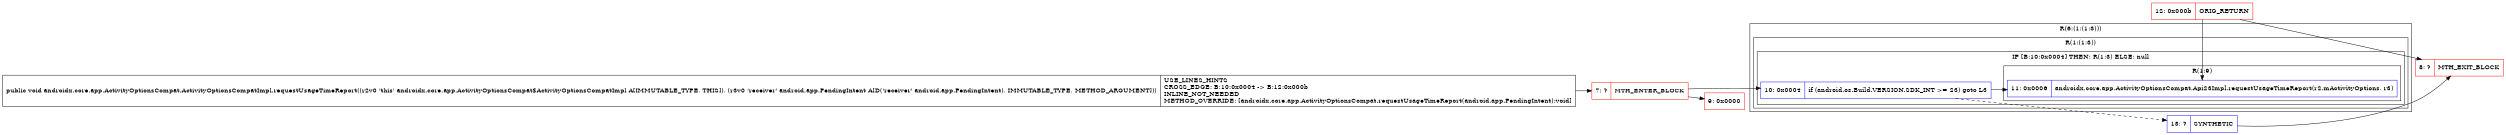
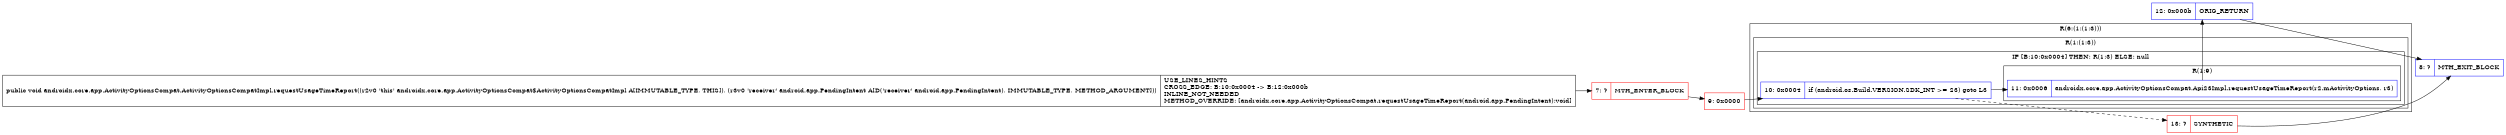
node "12: 0x000b": color red -> blue
edge "12: 0x000b" -> "11: 0x0006": reversed
node "8: ?": color red -> blue
edge "7: ?" -> "10: 0x0004": now "9: 0x0000" -> "10: 0x0004"
node "13: ?": color blue -> red
